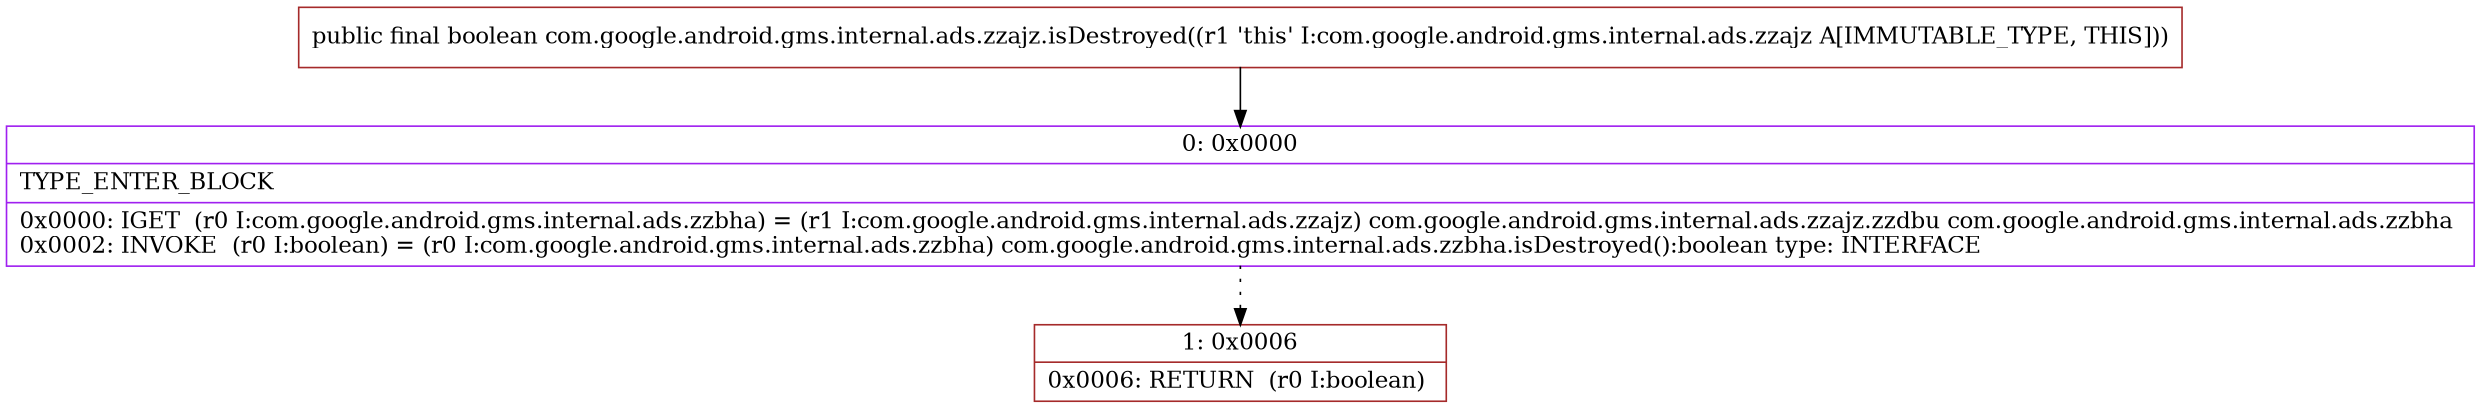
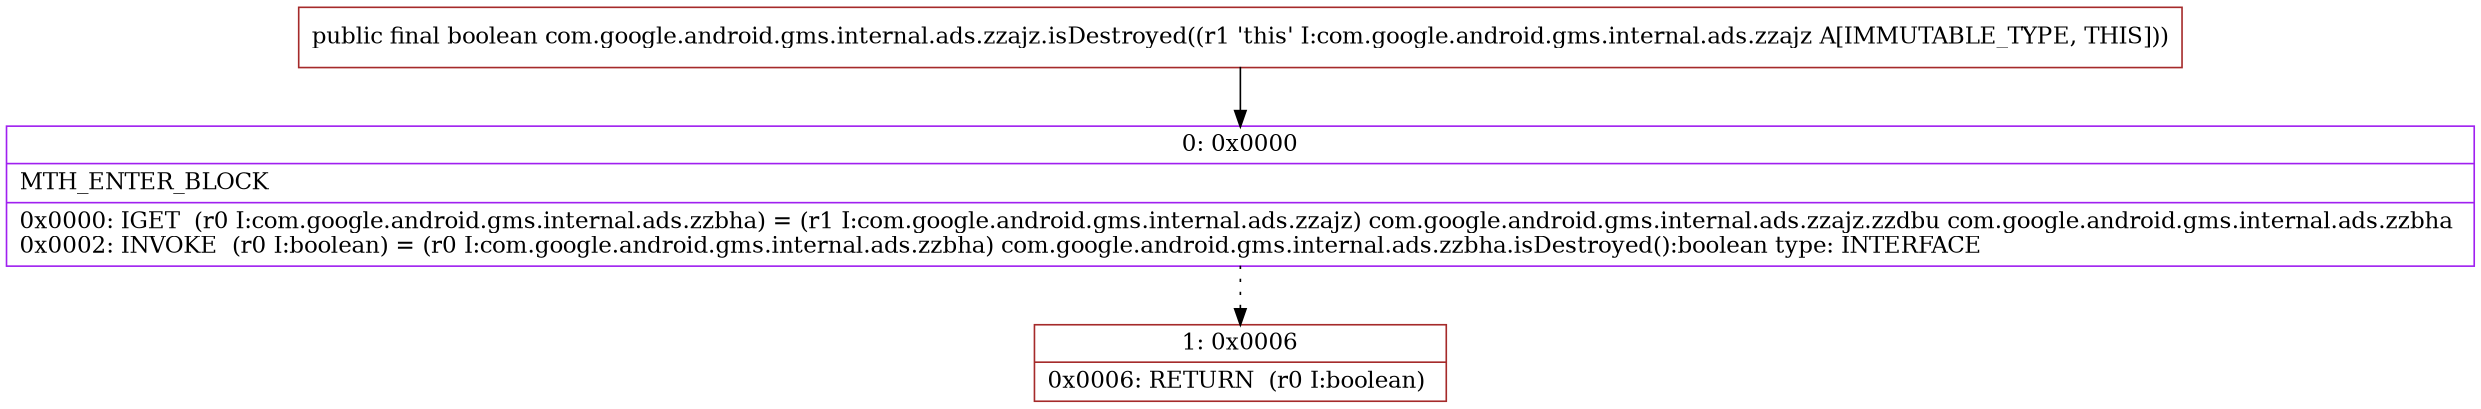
node "0: 0x0000": text "TYPE_ENTER_BLOCK" -> "MTH_ENTER_BLOCK"
